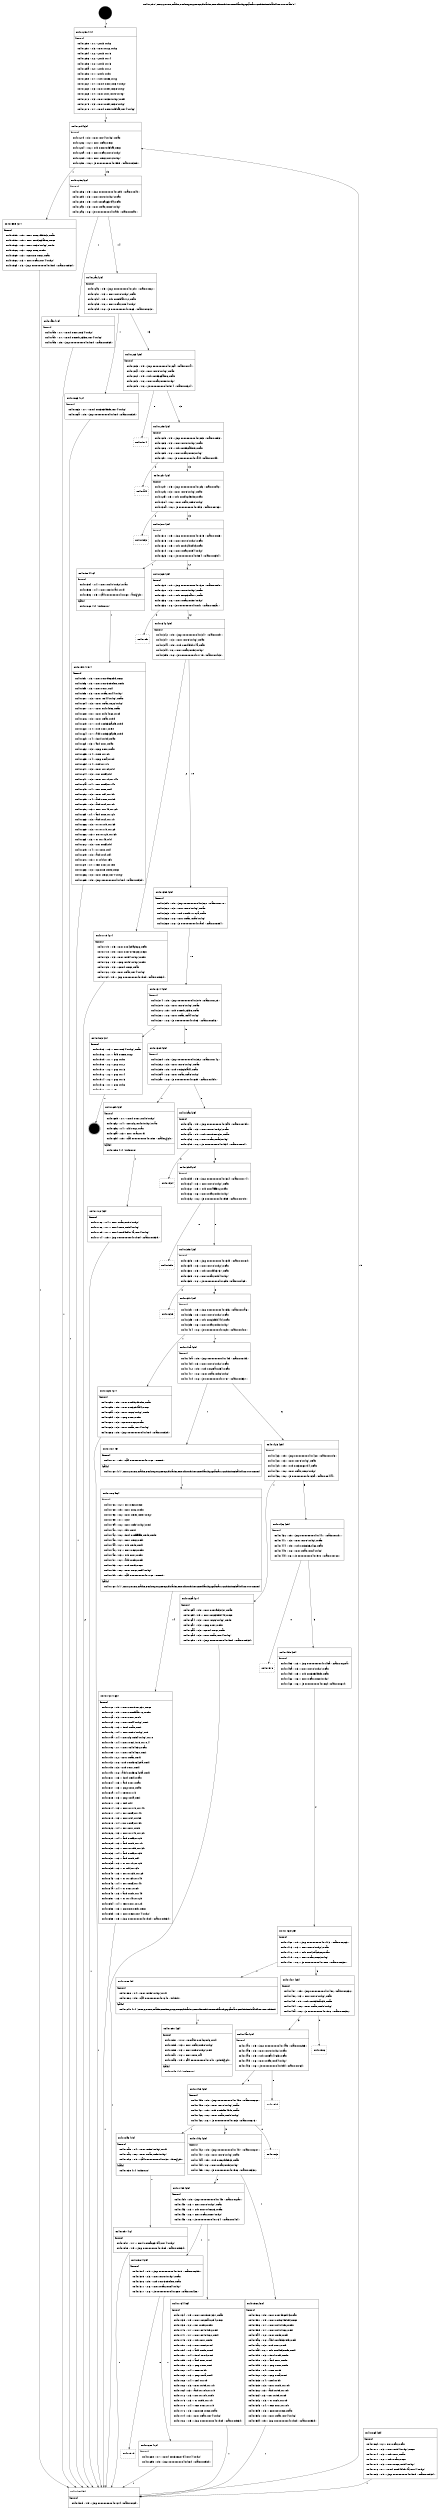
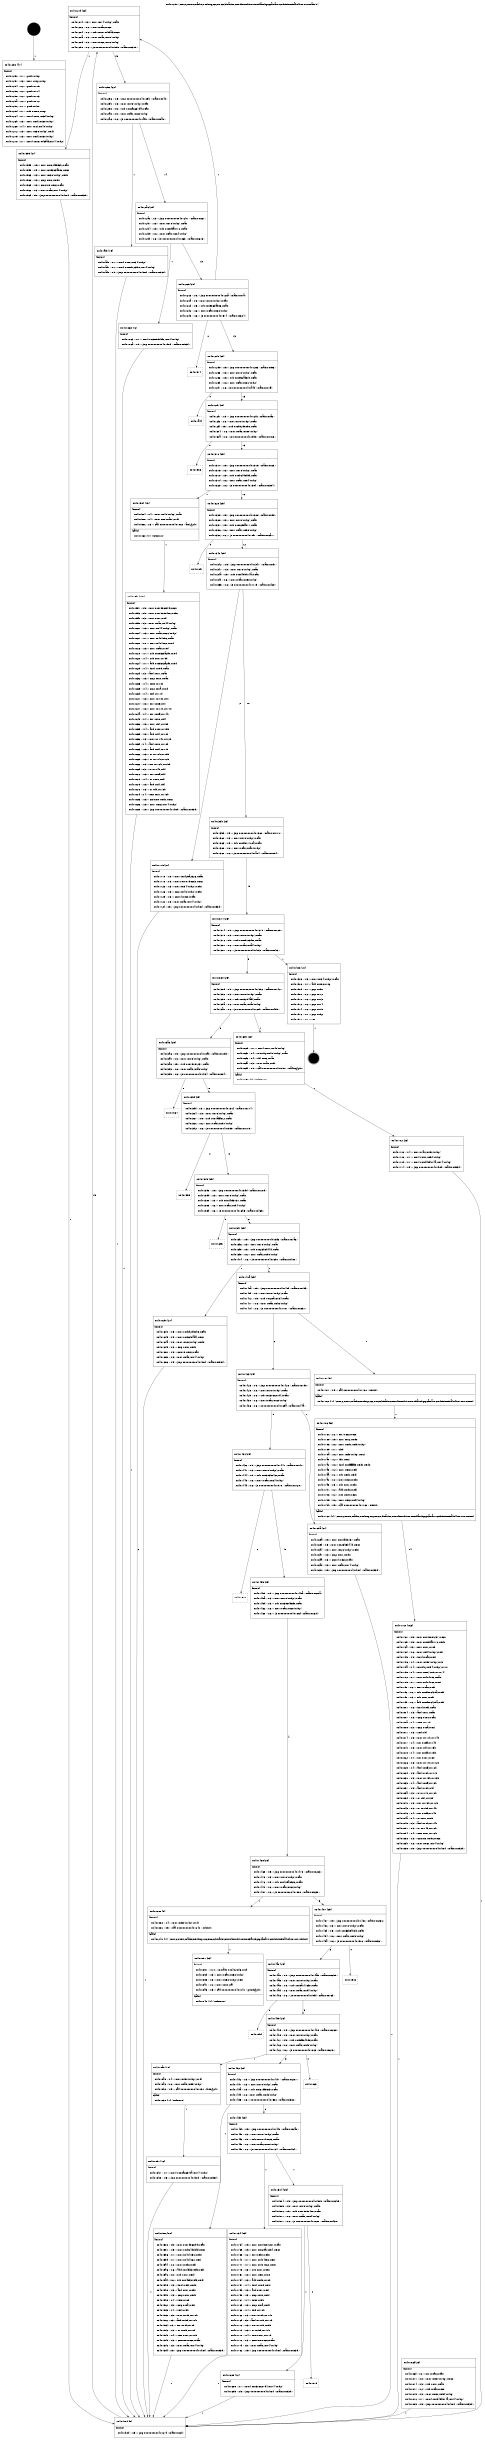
edge "0x401250 [47]" -> "0x40127f [23]": now "0x4012c5 [25]" -> "0x40127f [23]"
